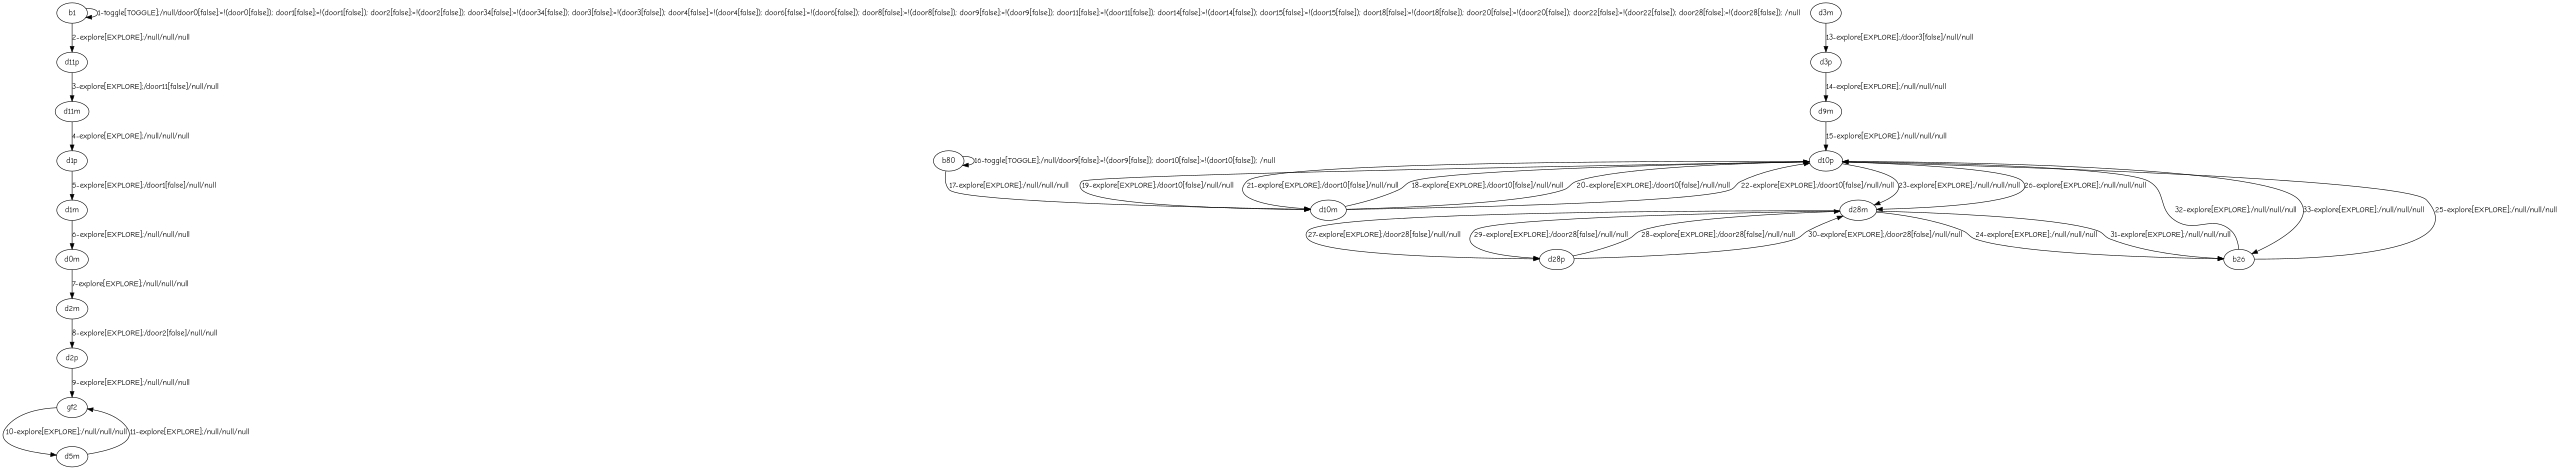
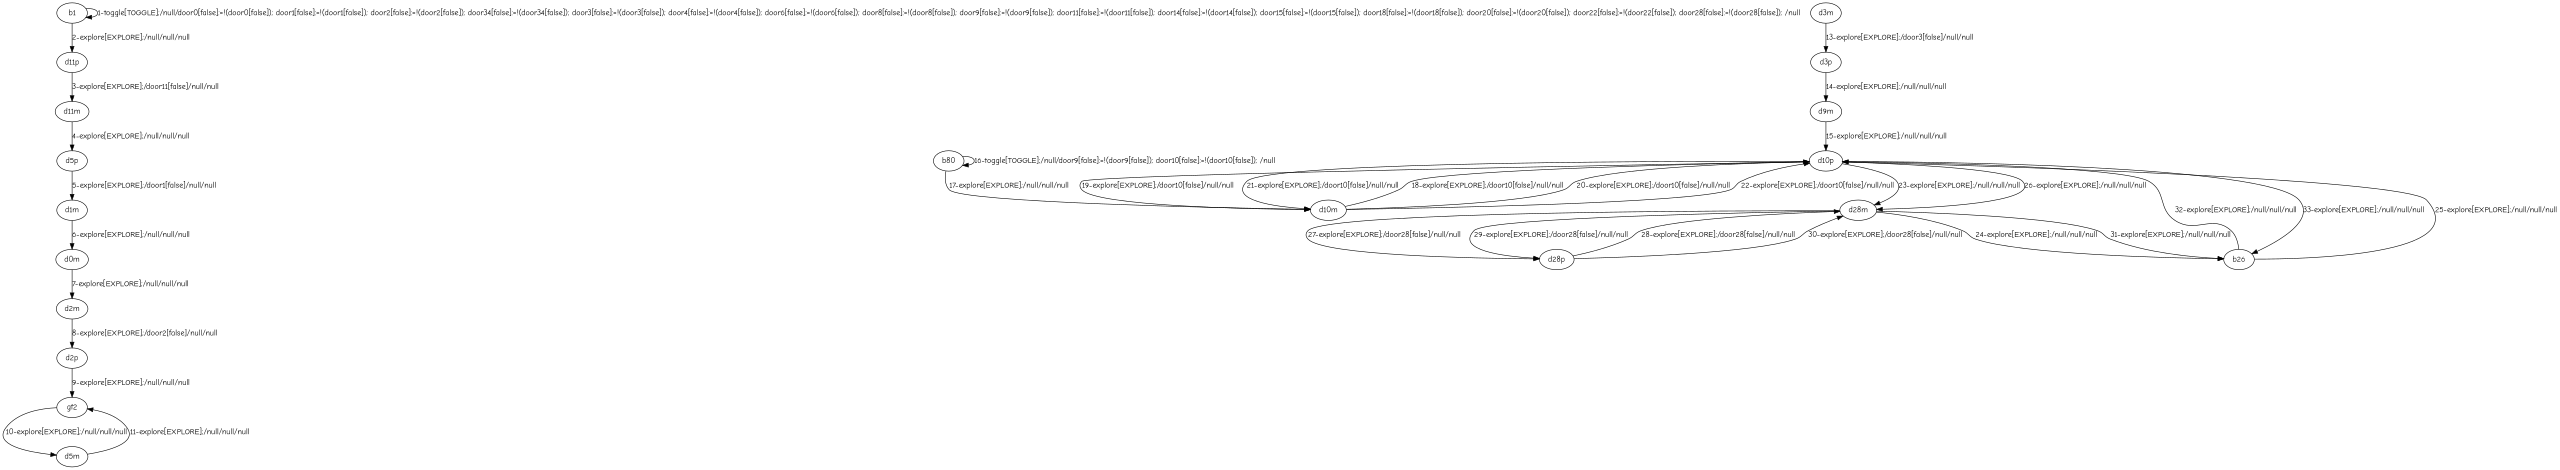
node "d1p": label "d1p" -> "d5p"
